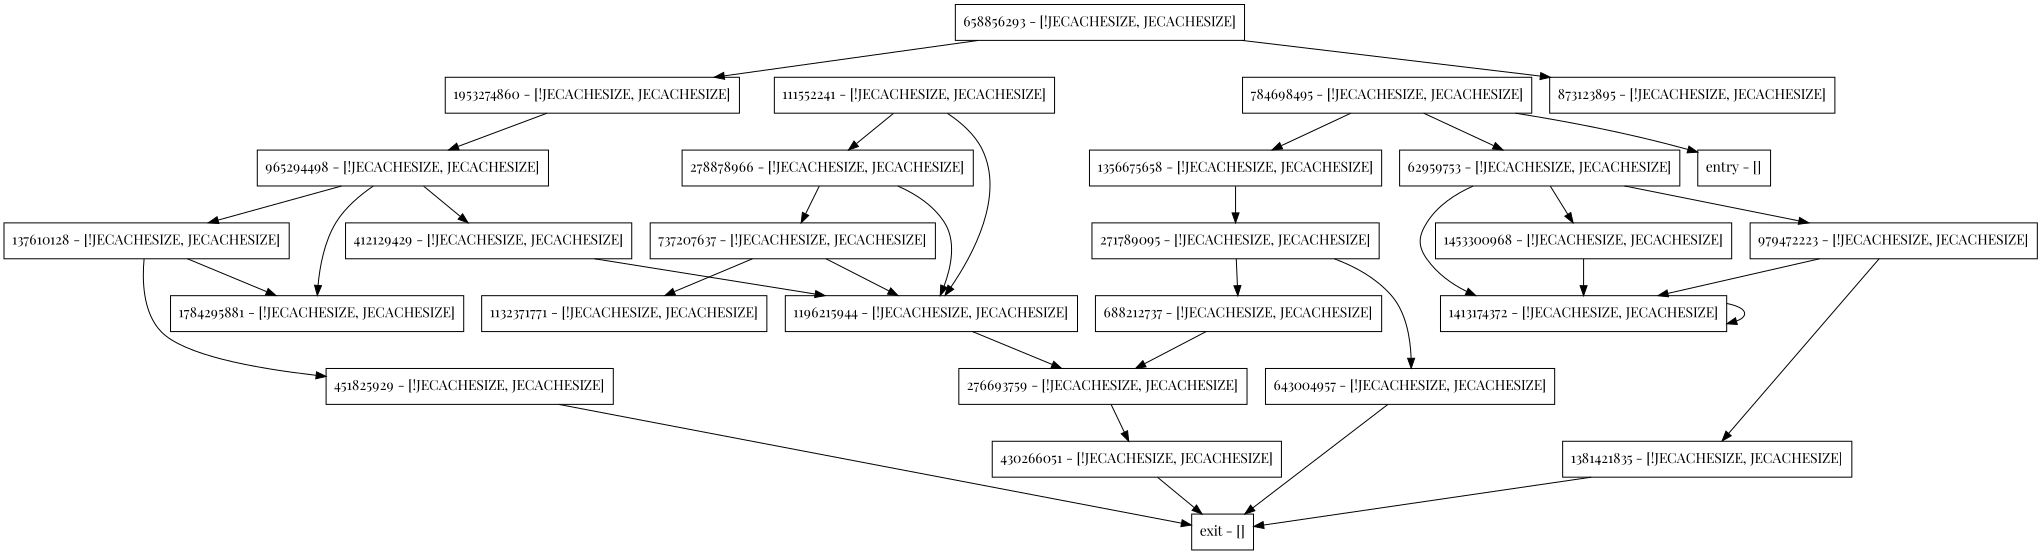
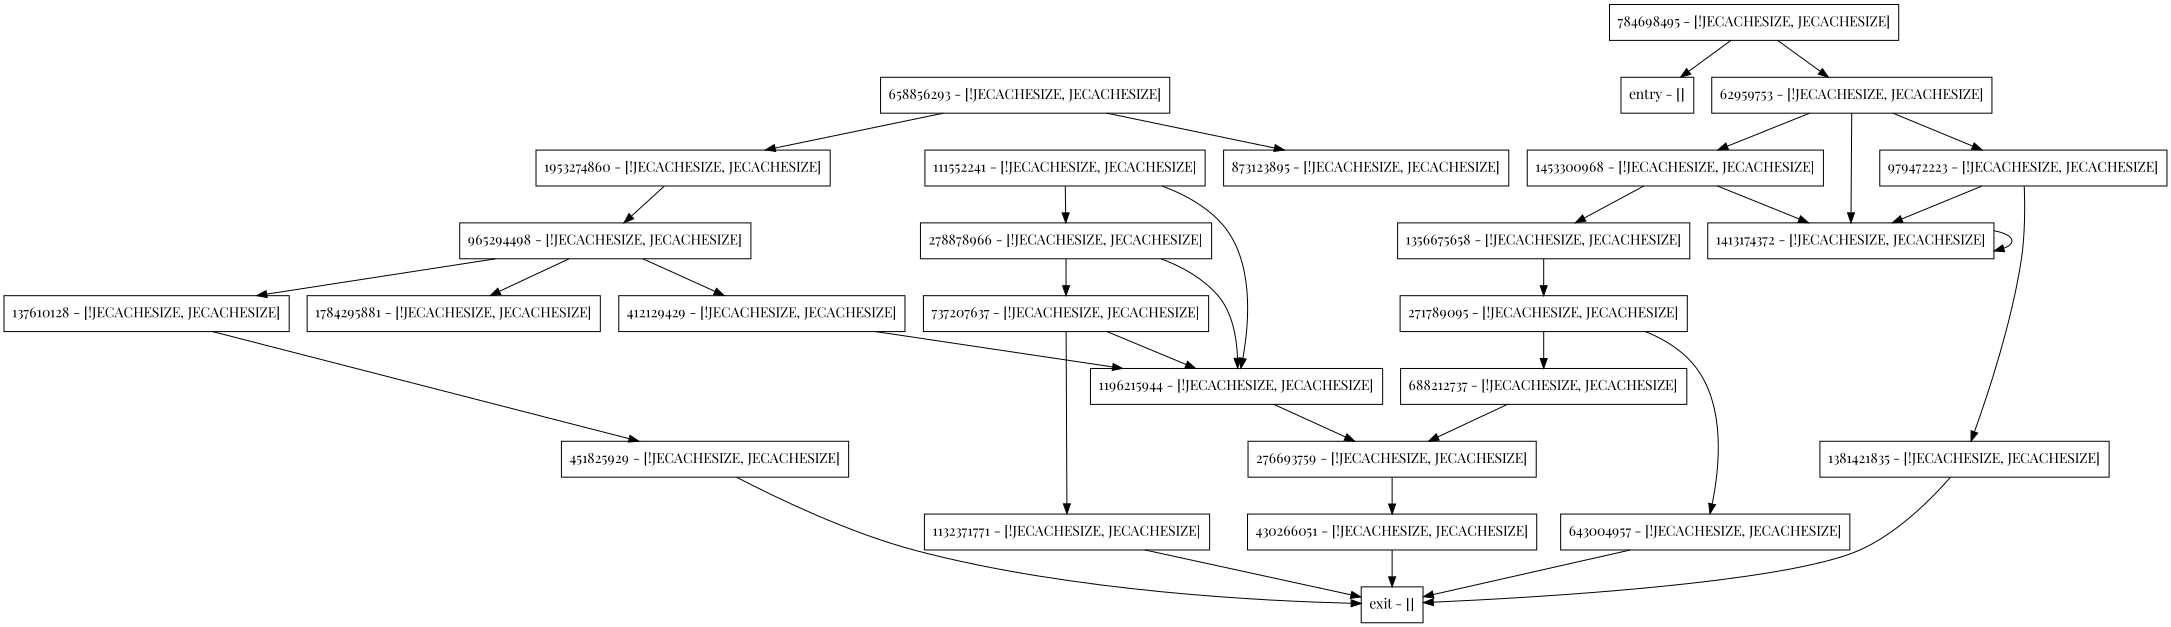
edge "784698495 - [!JECACHESIZE, JECACHESIZE]" -> "1356675658 - [!JECACHESIZE, JECACHESIZE]": now "1453300968 - [!JECACHESIZE, JECACHESIZE]" -> "1356675658 - [!JECACHESIZE, JECACHESIZE]"
edge "137610128 - [!JECACHESIZE, JECACHESIZE]" -> "1784295881 - [!JECACHESIZE, JECACHESIZE]": removed
edge "1132371771 - [!JECACHESIZE, JECACHESIZE]" -> "exit - []": added
